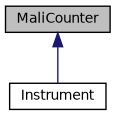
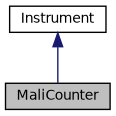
edge "Instrument" -> "MaliCounter": reversed
